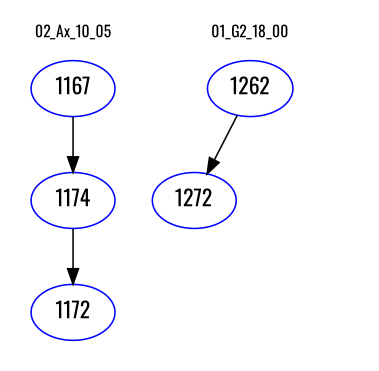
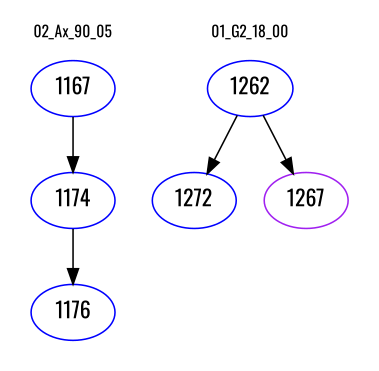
cluster "02_Ax_10_05": label "02_Ax_10_05" -> "02_Ax_90_05"
node "1267": added
node "1172": label "1172" -> "1176"
